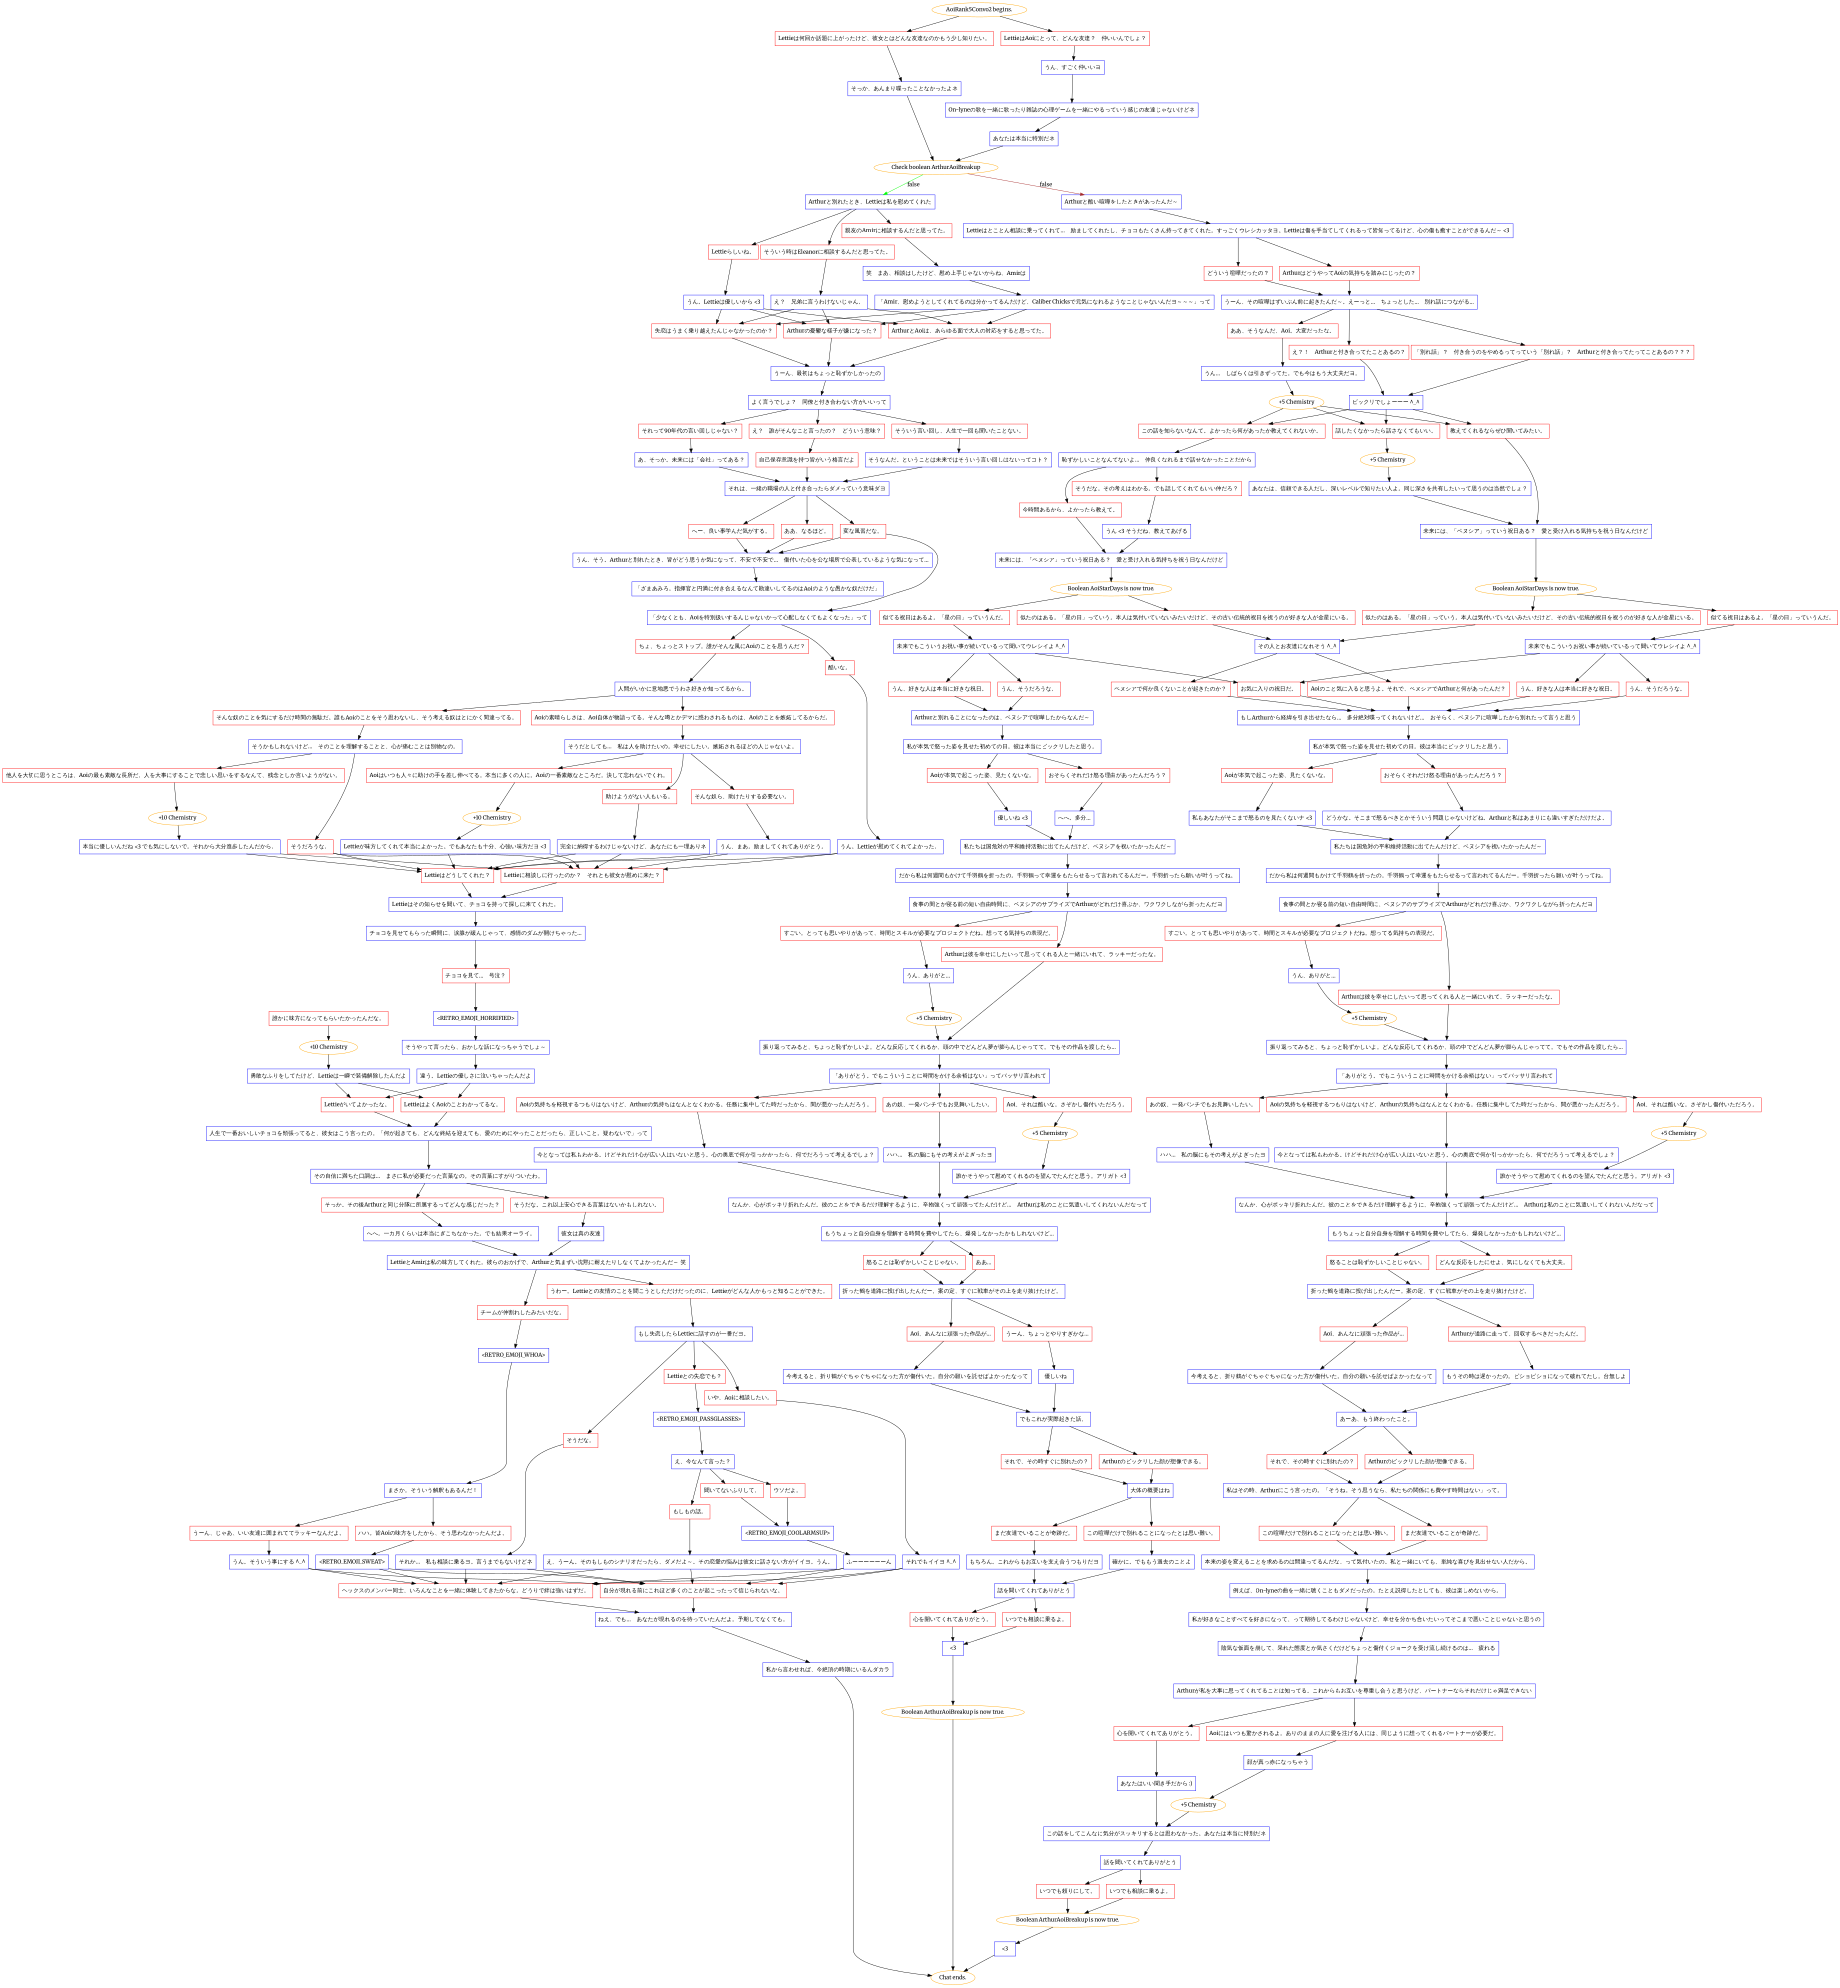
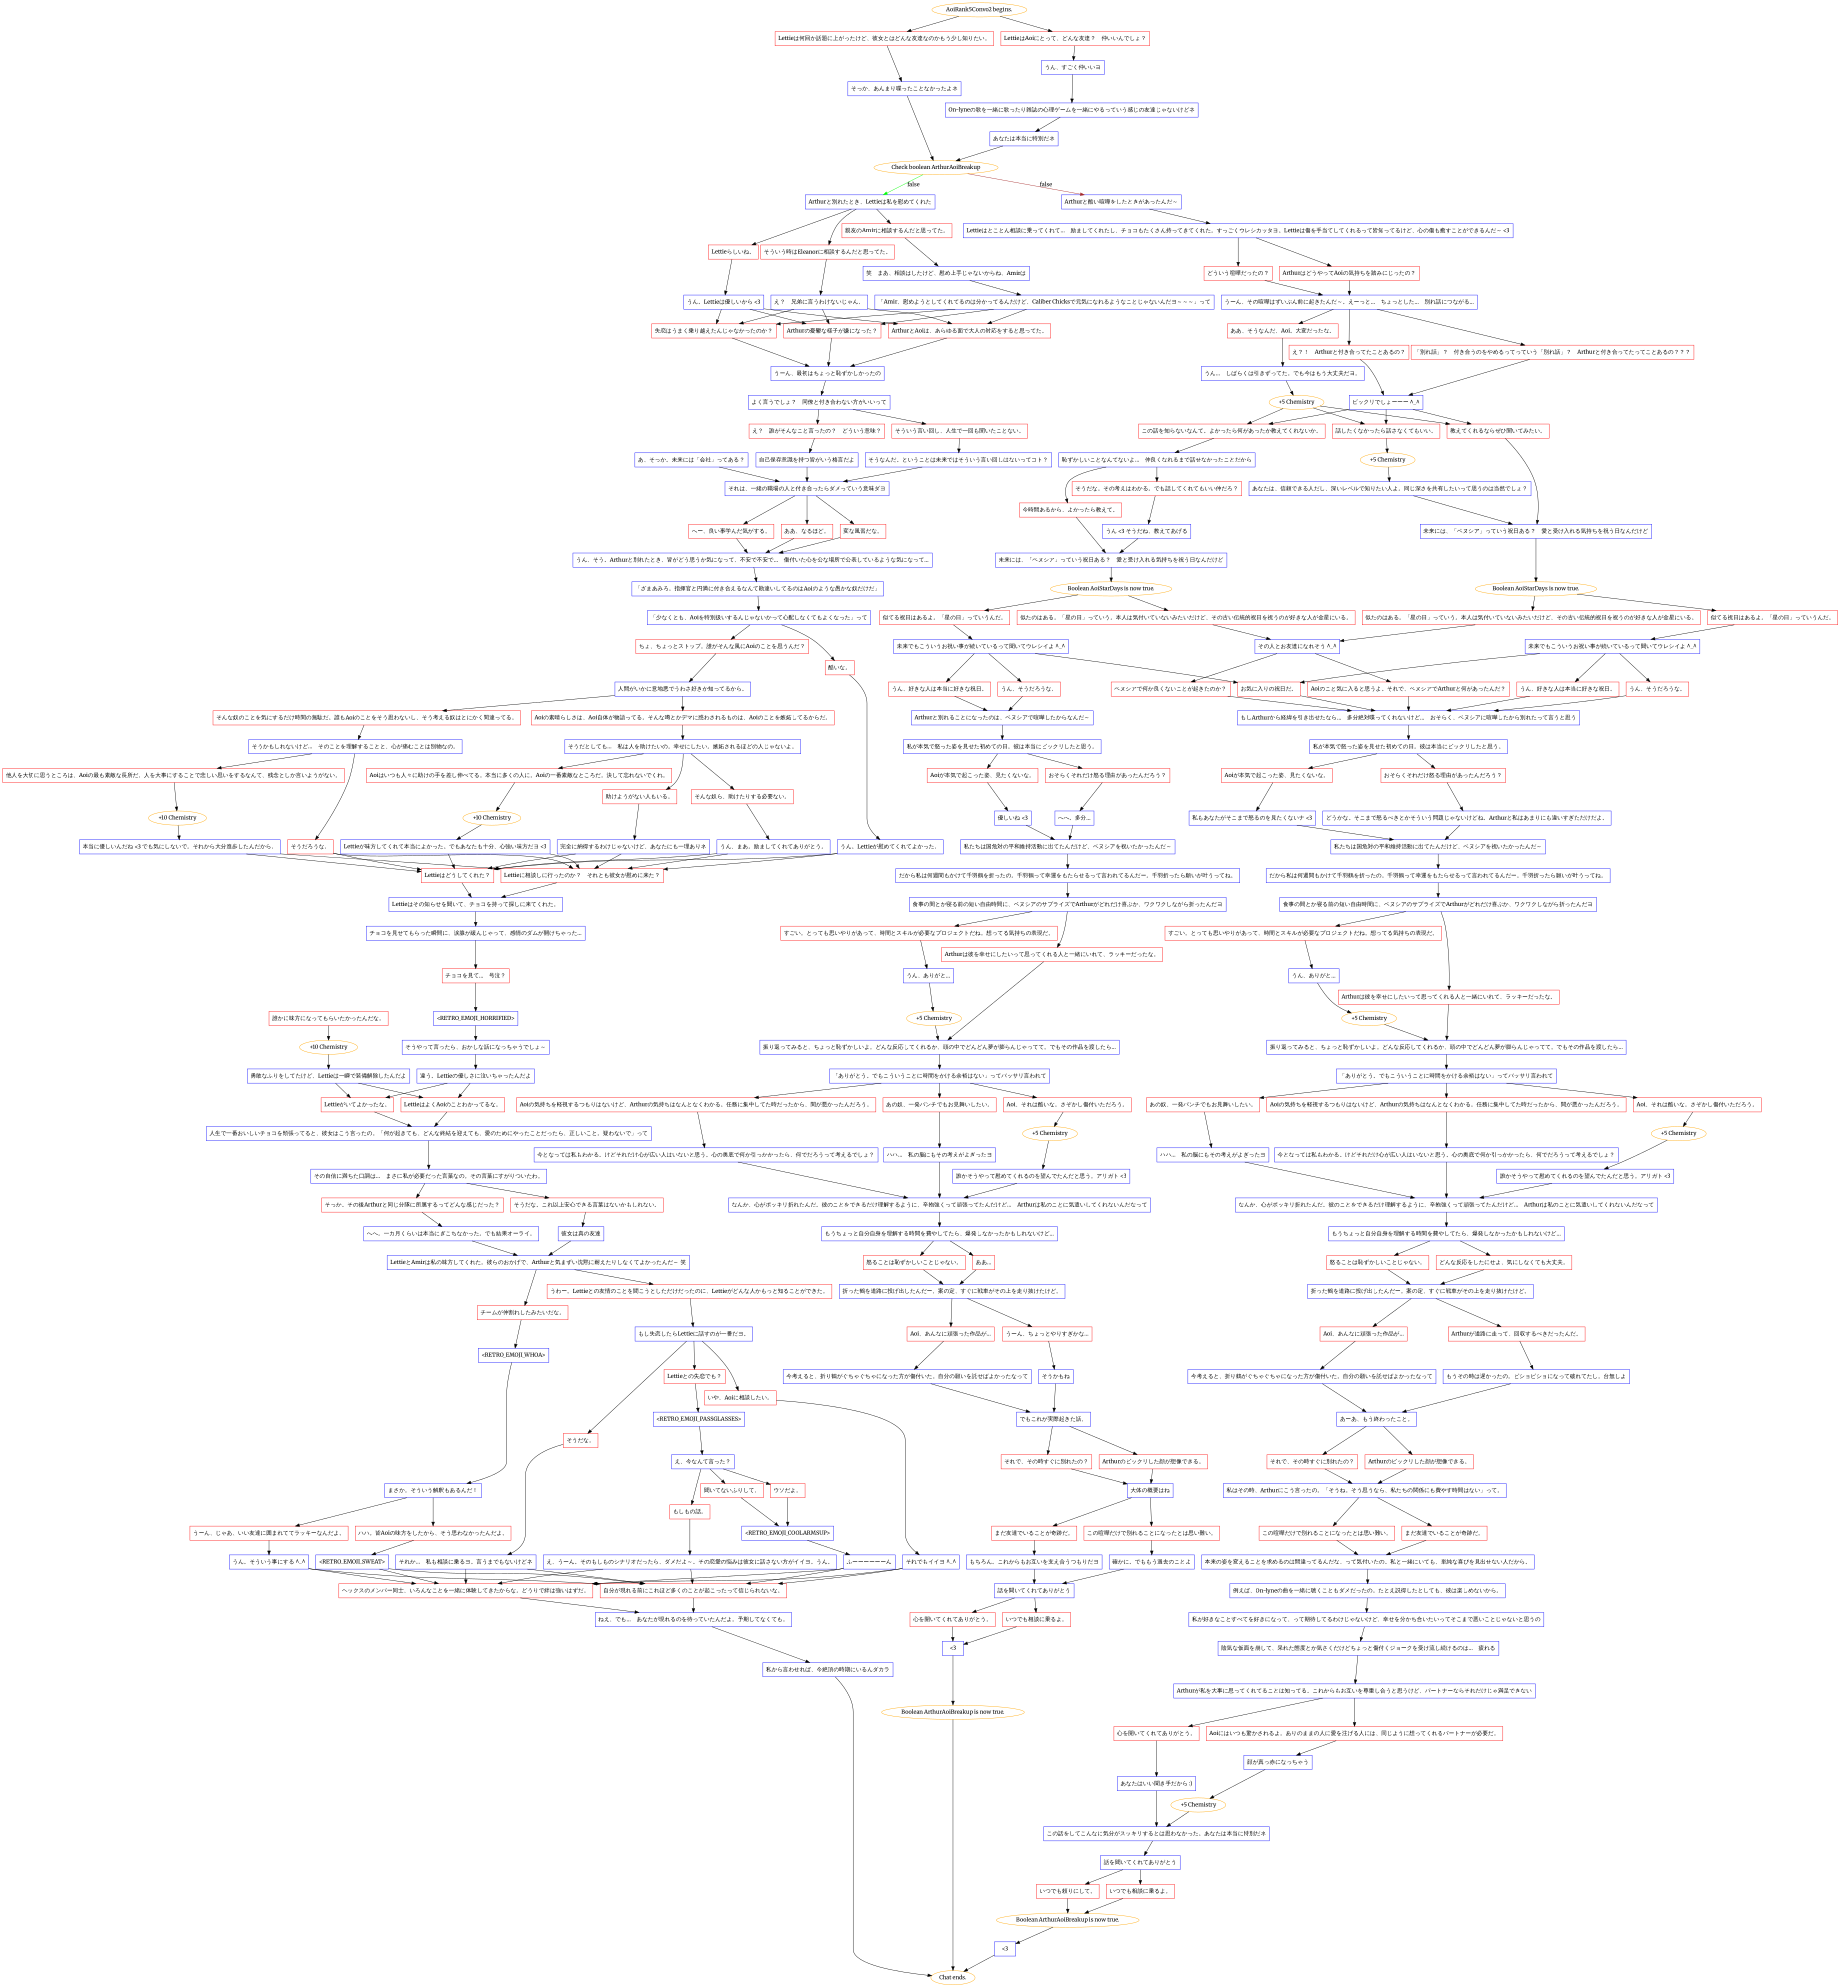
node "それって90年代の言い回しじゃない？": removed
node "自己保存意識を持つ皆がいう格言だよ": color red -> blue
edge "変な風習だな。" -> "「少なくとも、Aoiを特別扱いするんじゃないかって心配しなくてもよくなった」って": now "「ざまあみろ。指揮官と円満に付き合えるなんて勘違いしてるのはAoiのような愚かな奴だけだ」" -> "「少なくとも、Aoiを特別扱いするんじゃないかって心配しなくてもよくなった」って"
node "優しいね": label "優しいね" -> "そうかもね"
